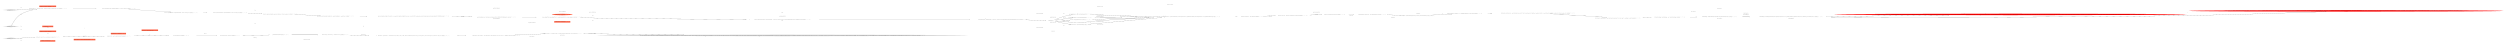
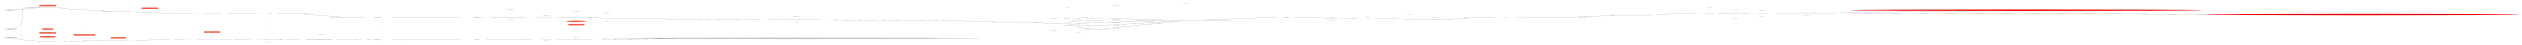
node "Configuration taskConfig@@@2@@@['1', '0', '0']": added
